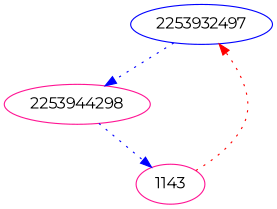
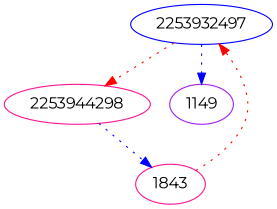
edge "2253932497" -> "2253944298": color blue -> red
node "1149": added
node "1143": label "1143" -> "1843"
